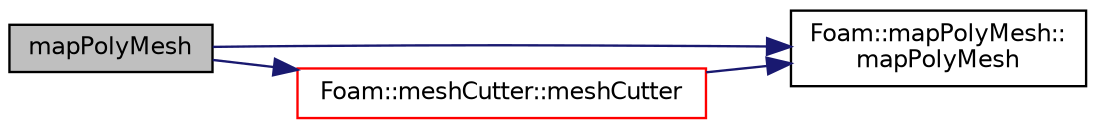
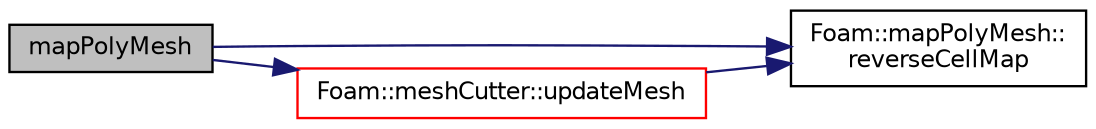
node "Foam::mapPolyMesh:: mapPolyMesh": label "Foam::mapPolyMesh:: mapPolyMesh" -> "Foam::mapPolyMesh:: reverseCellMap"
node "Foam::meshCutter::meshCutter": label "Foam::meshCutter::meshCutter" -> "Foam::meshCutter::updateMesh"
